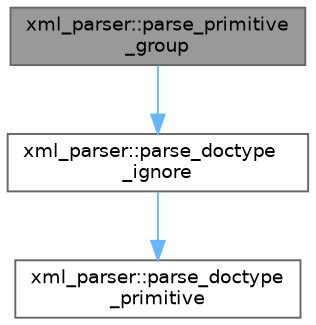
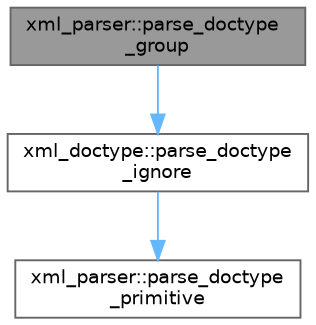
node "xml_parser::parse_primitive _group": label "xml_parser::parse_primitive _group" -> "xml_parser::parse_doctype _group"
node "xml_parser::parse_doctype _ignore": label "xml_parser::parse_doctype _ignore" -> "xml_doctype::parse_doctype _ignore"
